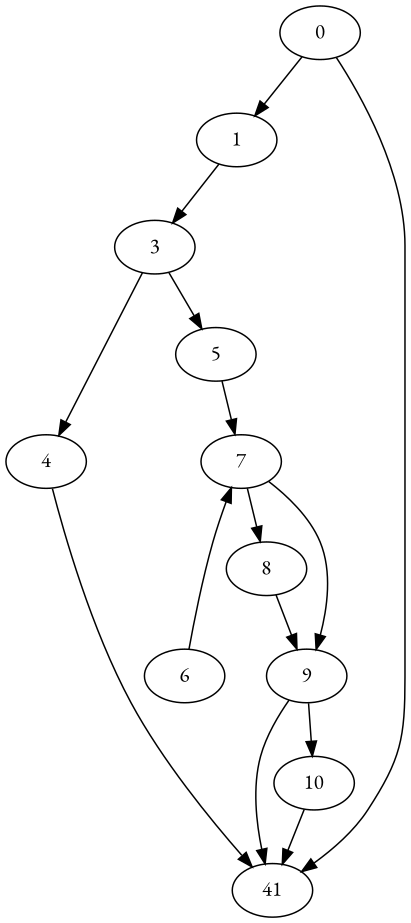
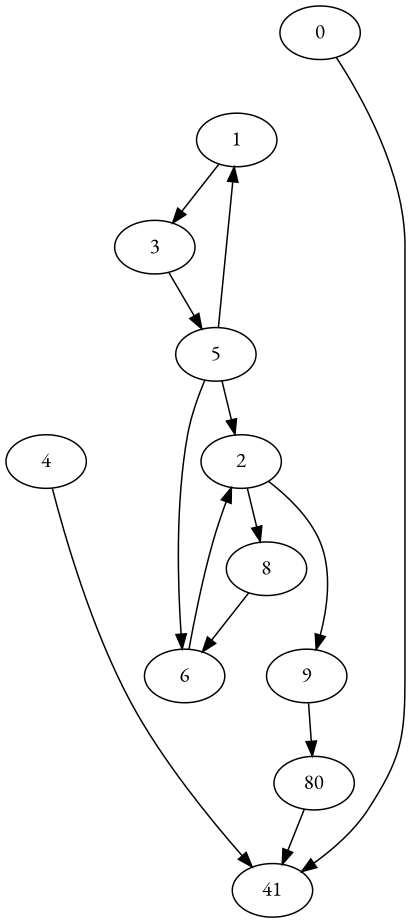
edge "0" -> "1": now "5" -> "1"
edge "3" -> "4": removed
node "7": label "7" -> "2"
edge "5" -> "6": added
edge "8" -> "9": now "8" -> "6"
edge "9" -> "41": removed
node "10": label "10" -> "80"
